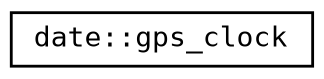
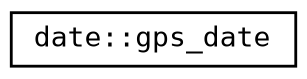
node "date::gps_clock": label "date::gps_clock" -> "date::gps_date"
